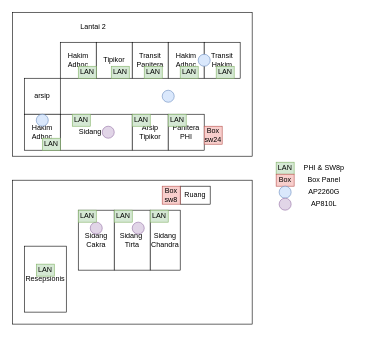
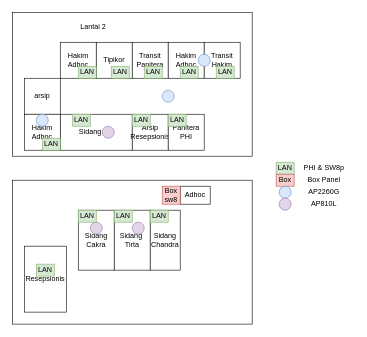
node "Arsip Tipikor": label "Arsip Tipikor" -> "Arsip Resepsionis"
node "Box sw24": removed
node "Ruang": label "Ruang" -> "Adhoc"
